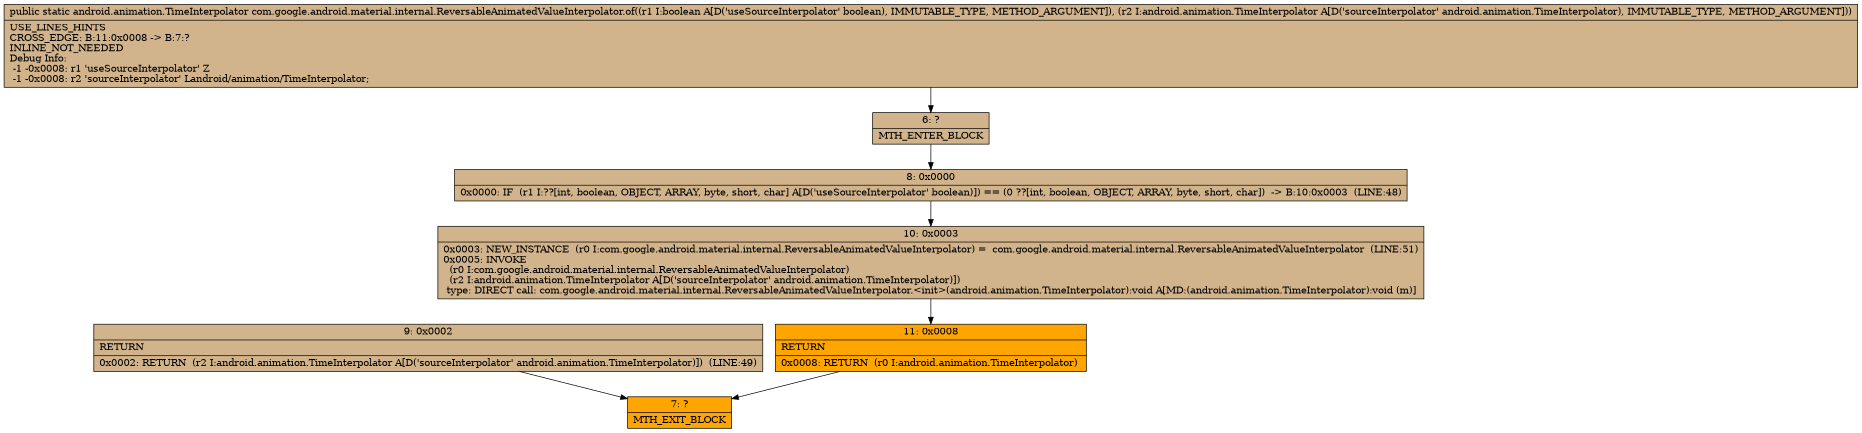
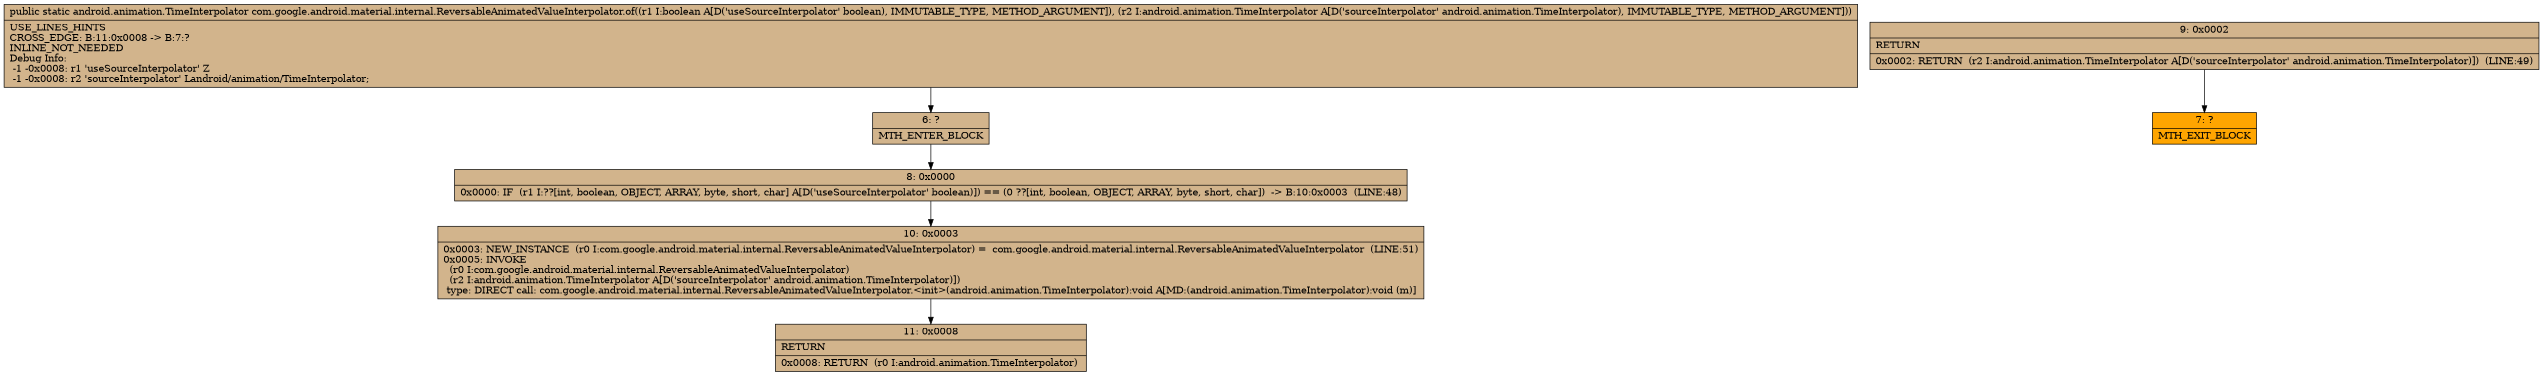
node "11: 0x0008": fillcolor orange -> tan
edge "11: 0x0008" -> "7: ?": removed
